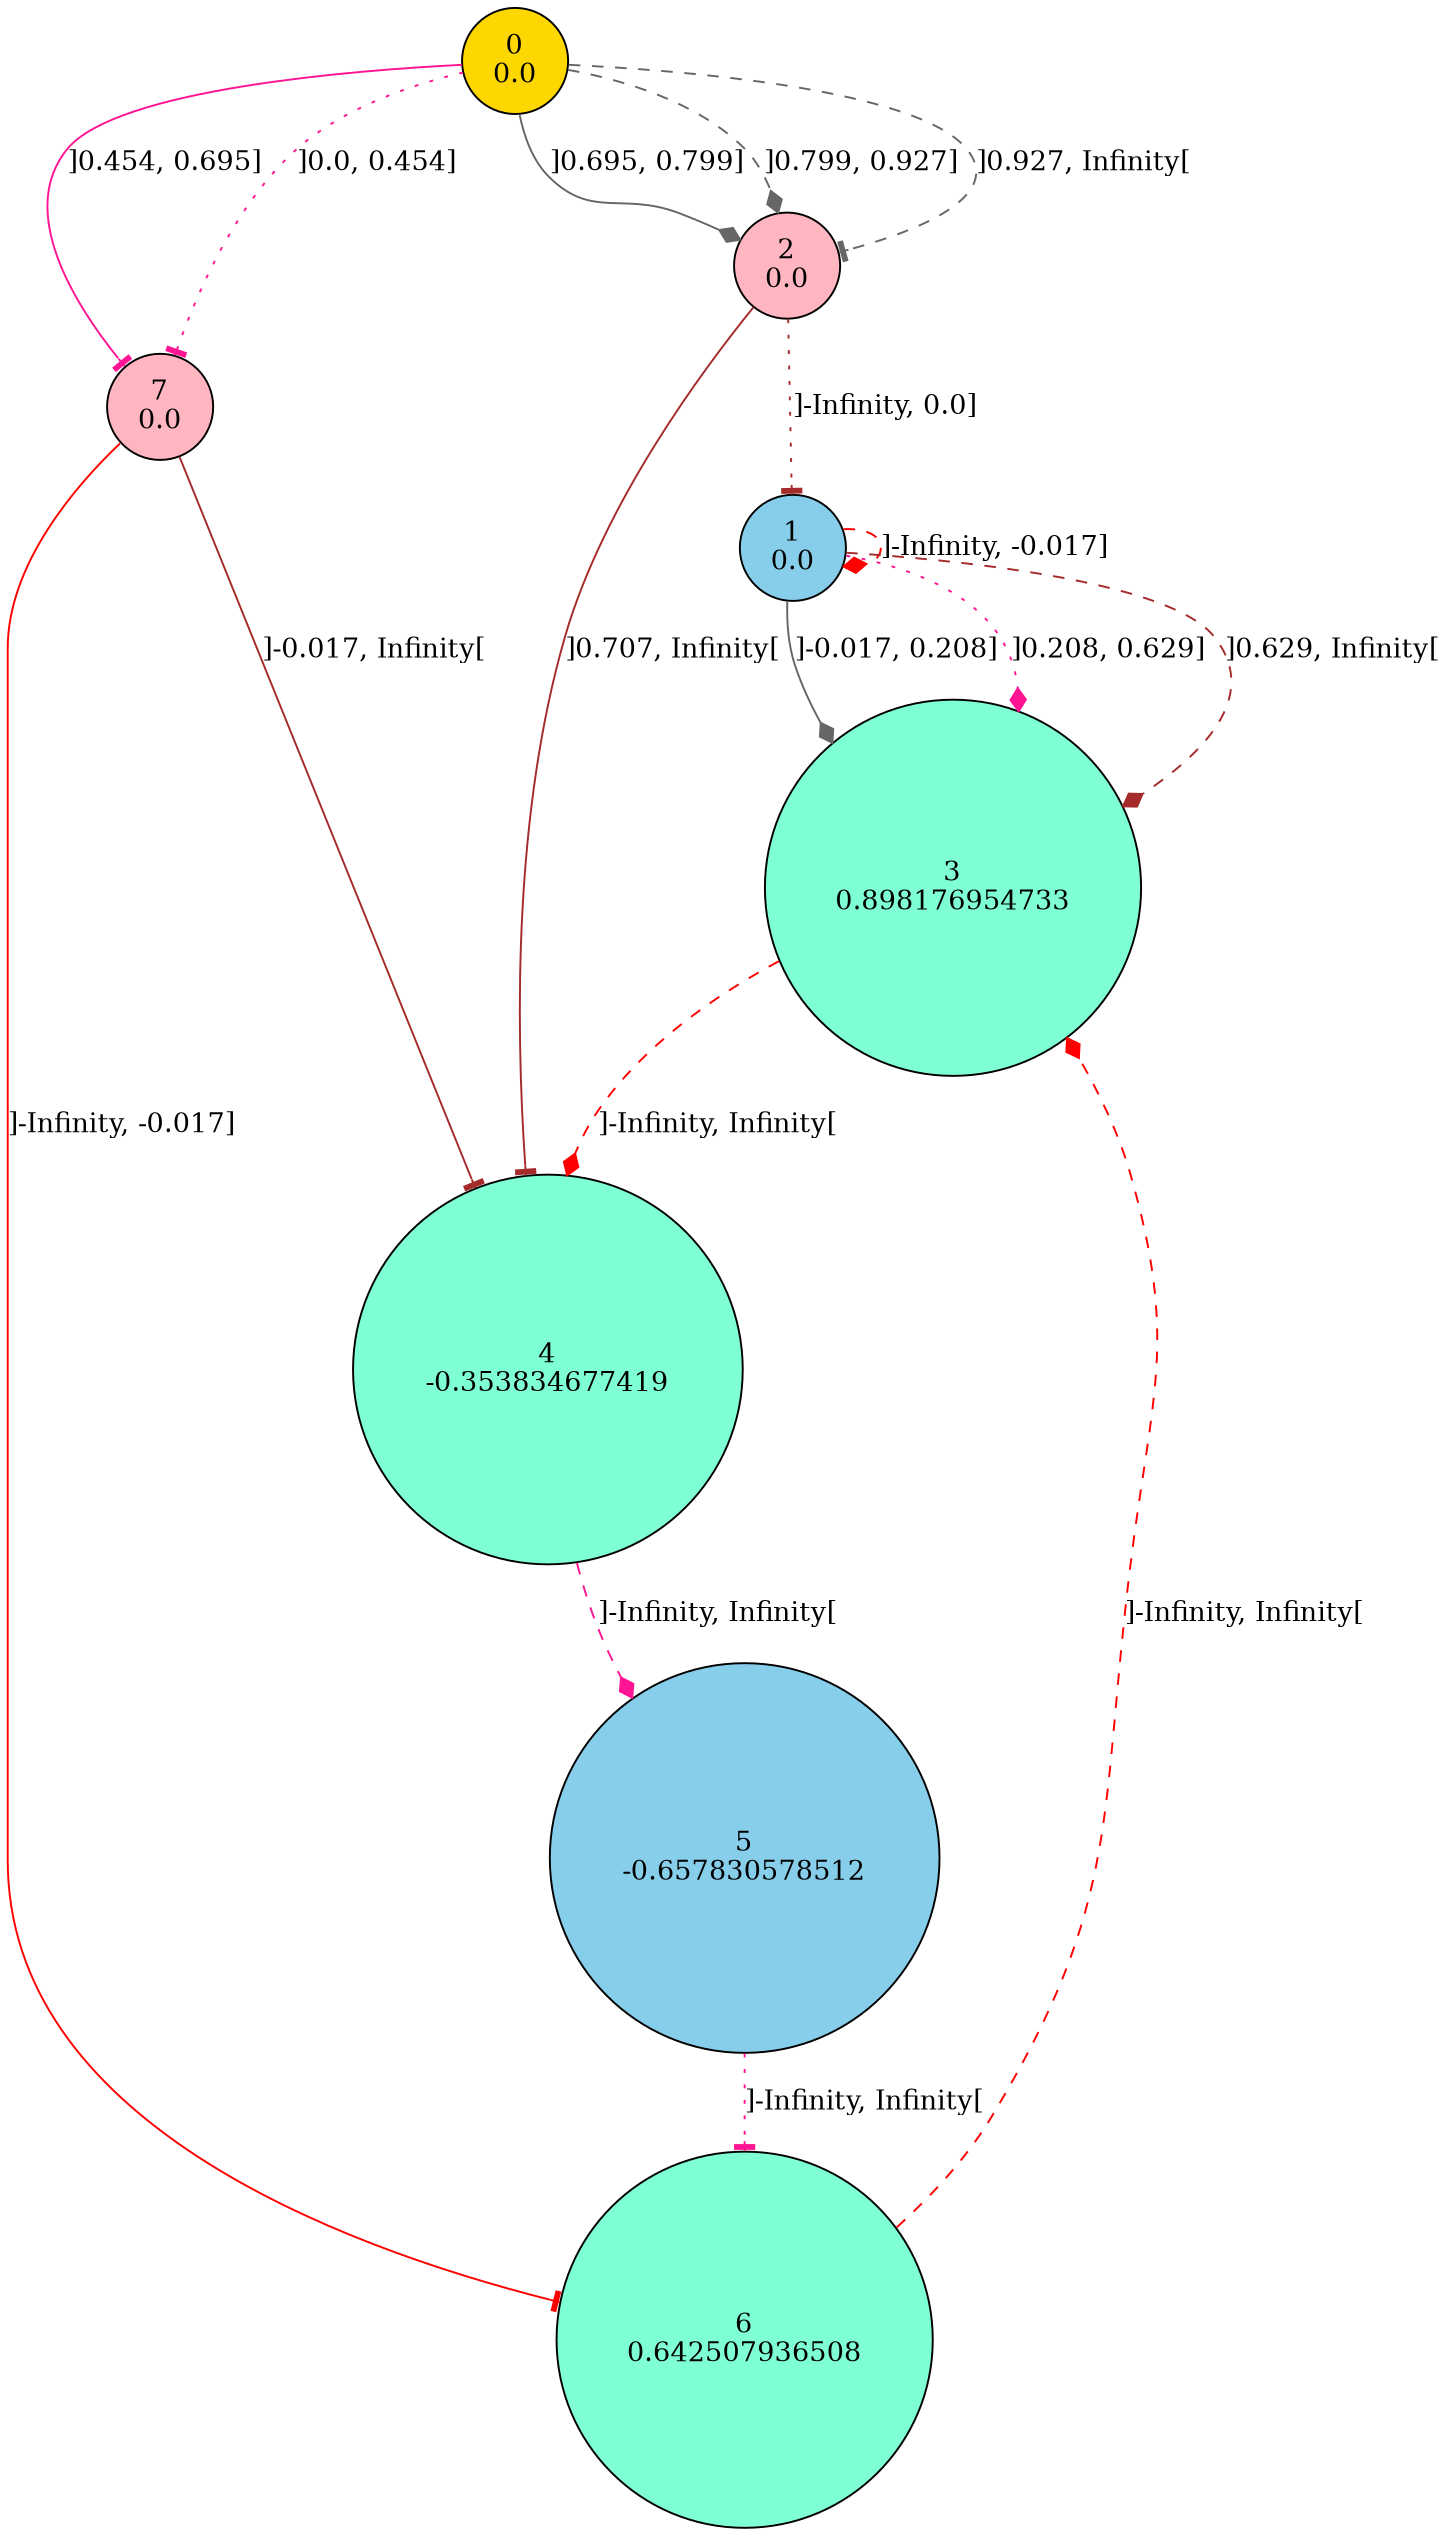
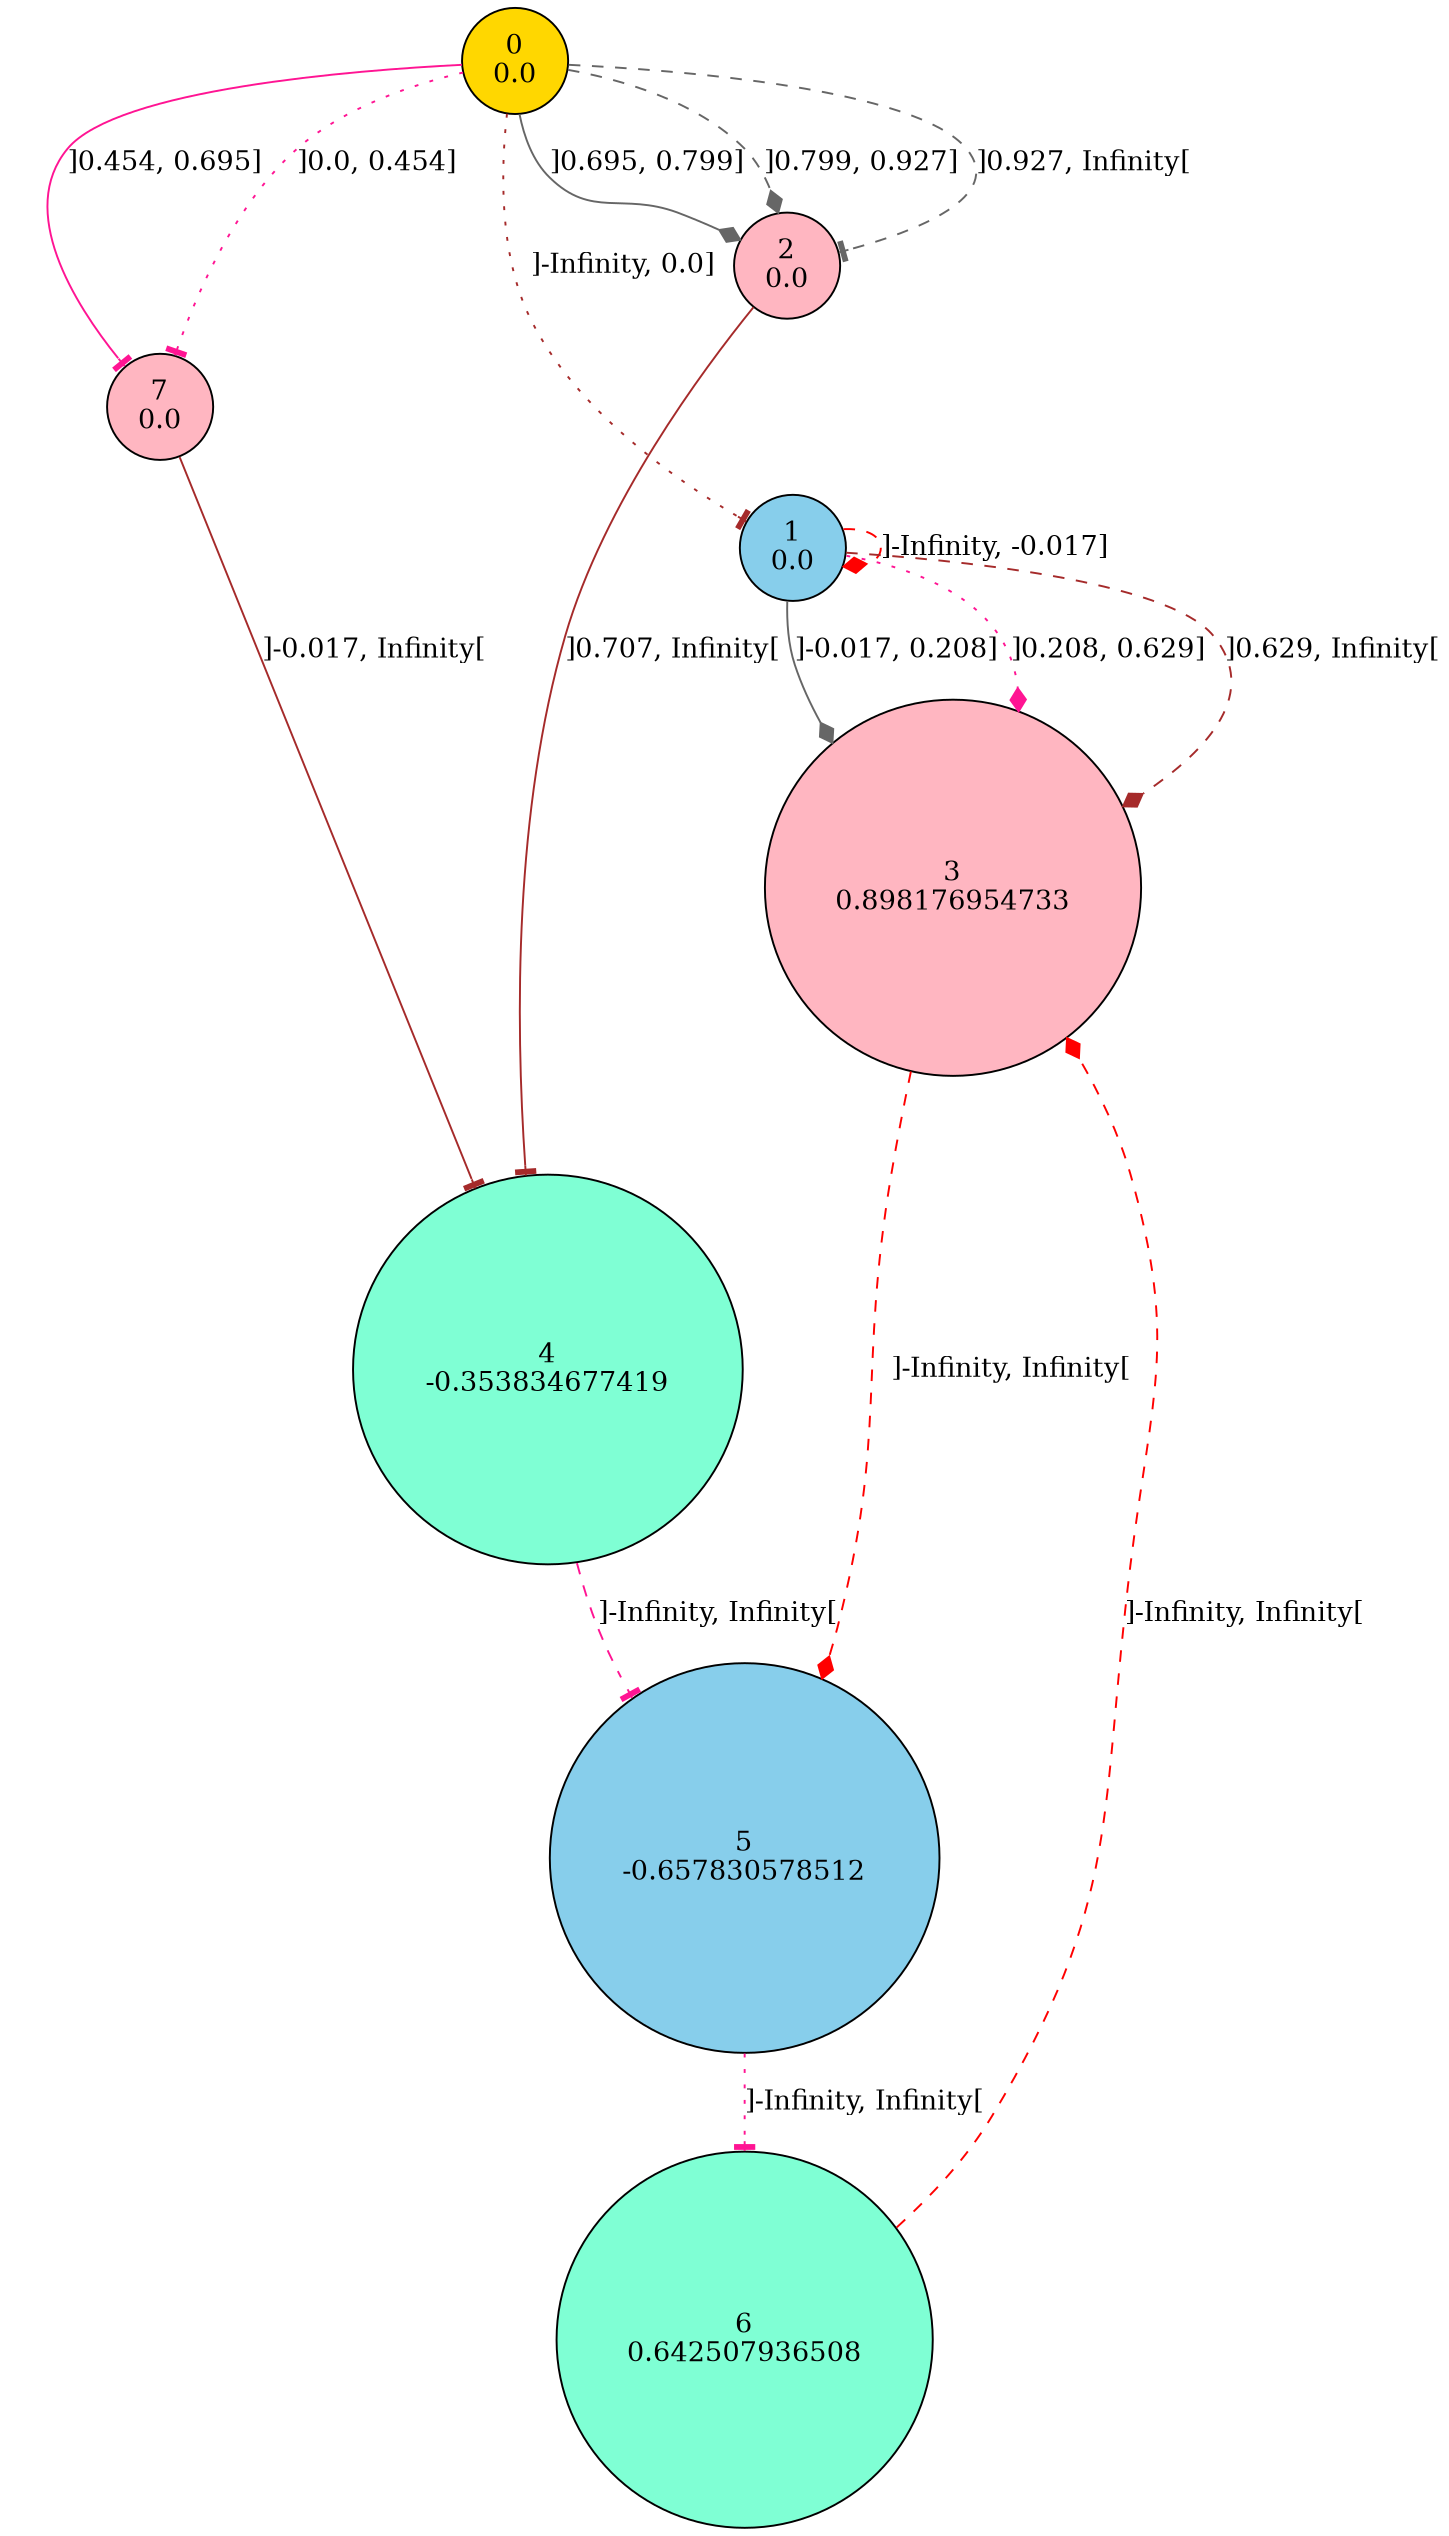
edge "2 0.0" -> "1 0.0": now "0 0.0" -> "1 0.0"
node "3 0.898176954733": fillcolor aquamarine -> lightpink
edge "3 0.898176954733" -> "4 -0.353834677419": now "3 0.898176954733" -> "5 -0.657830578512"
edge "7 0.0" -> "6 0.642507936508": removed, label "]-Infinity, -0.017]"
edge "4 -0.353834677419" -> "5 -0.657830578512": arrowhead diamond -> tee
